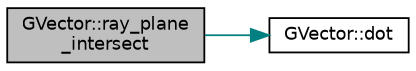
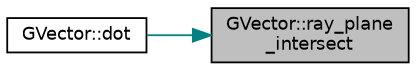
edge "GVector::ray_plane _intersect" -> "GVector::dot": reversed
